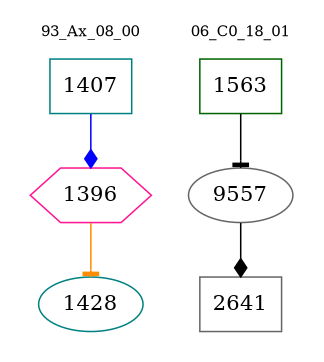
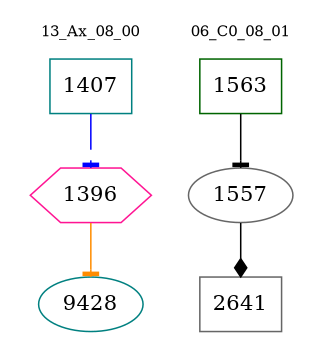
cluster "93_Ax_08_00": label "93_Ax_08_00" -> "13_Ax_08_00"
cluster "06_C0_18_01": label "06_C0_18_01" -> "06_C0_08_01"
edge "1407" -> "1396": arrowhead diamond -> tee
node "9557": label "9557" -> "1557"
node "1428": label "1428" -> "9428"
